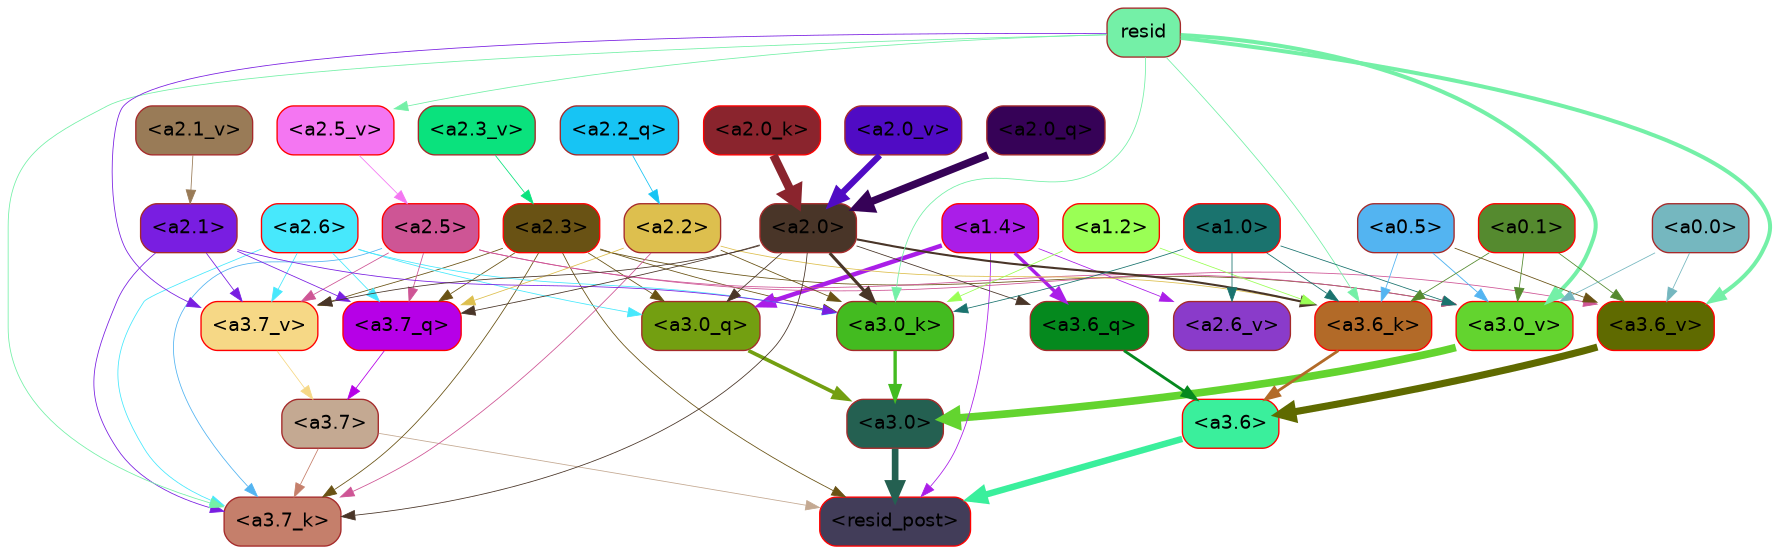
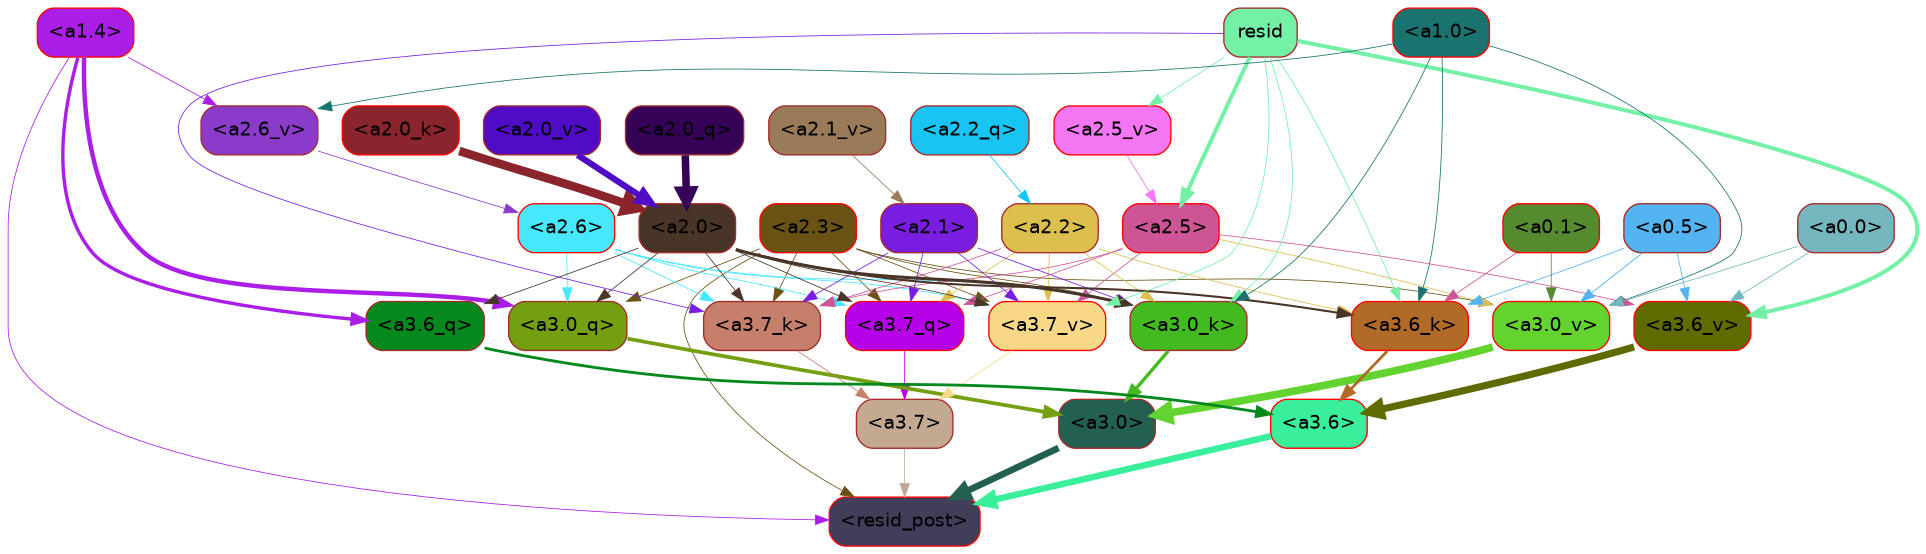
edge "resid" -> "<a3.7_v>": color #791ee1 -> #74f0a7
edge "resid" -> "<a3.7_k>": color #74f0a7 -> #791ee1
edge "resid" -> "<a3.0_v>": now "resid" -> "<a2.5>"
node "<a2.3_v>": removed
edge "<a2.6_v>" -> "<a2.6>": added
node "<a1.2>": removed
edge "<a2.2>" -> "<a3.0_k>": color #695214 -> #ddbf4e
edge "<a0.1>" -> "<a3.6_k>": color #558a2f -> #ce5595
edge "<a2.2>" -> "<a3.7_v>": added
edge "<a0.5>" -> "<a3.6_v>": color #695214 -> #53b4f1
edge "<a0.1>" -> "<a3.6_v>": removed
edge "<a2.5>" -> "<a3.0_v>": color #ce5595 -> #ddbf4e
edge "<a2.5>" -> "<a3.7_k>": color #53b4f1 -> #ce5595
edge "<a3.7>" -> "<a3.7_k>": reversed
